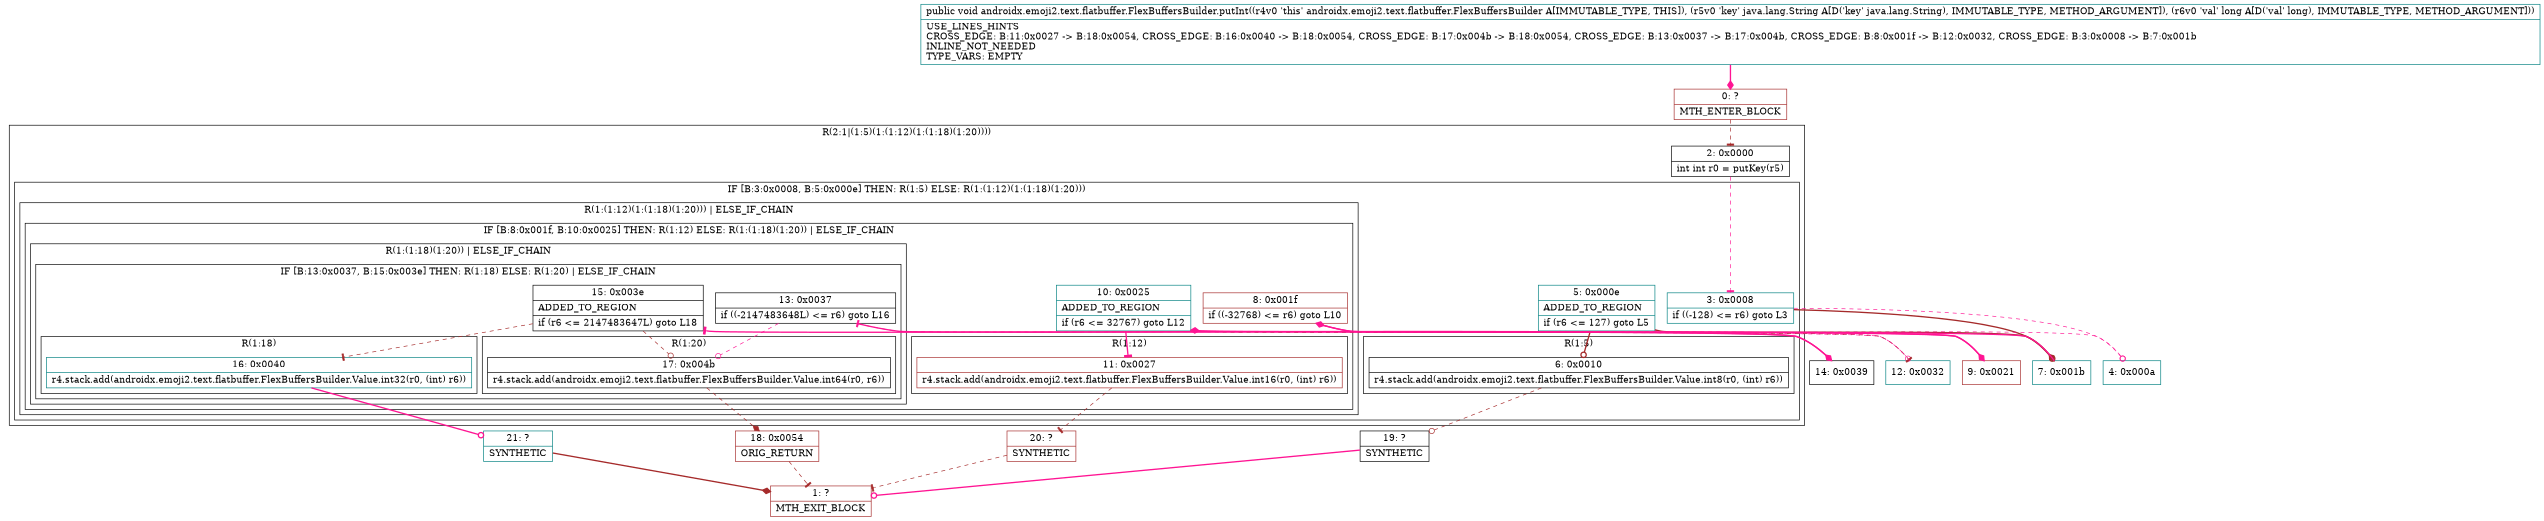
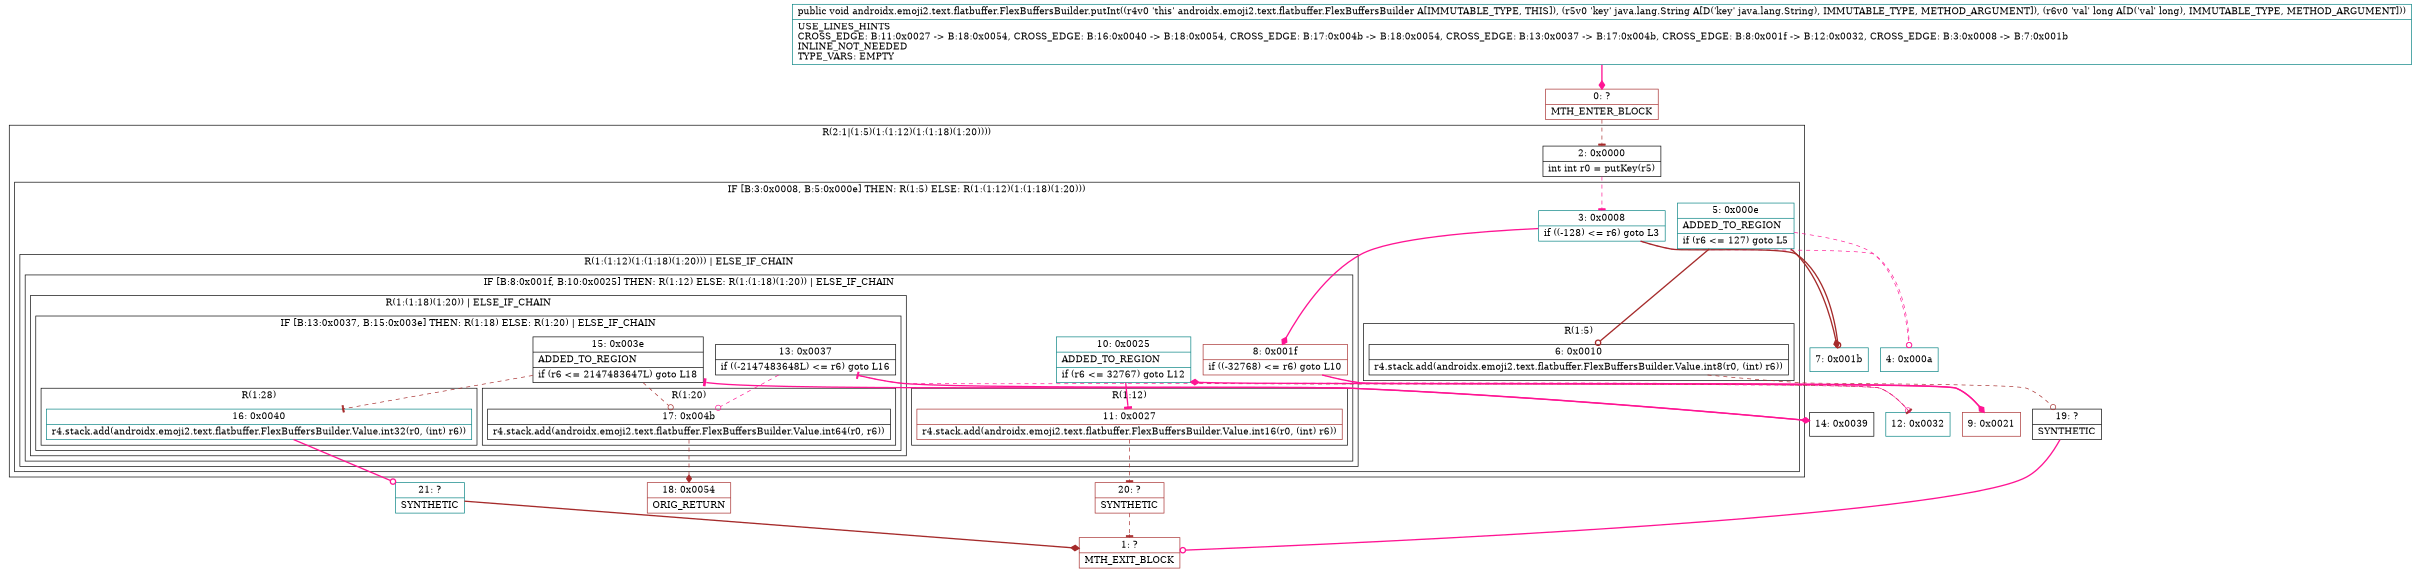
edge "7: 0x001b" -> "8: 0x001f": now "3: 0x0008" -> "8: 0x001f"
cluster "R(1:18)": label "R(1:18)" -> "R(1:28)"
edge "18: 0x0054" -> "1: ?": removed
